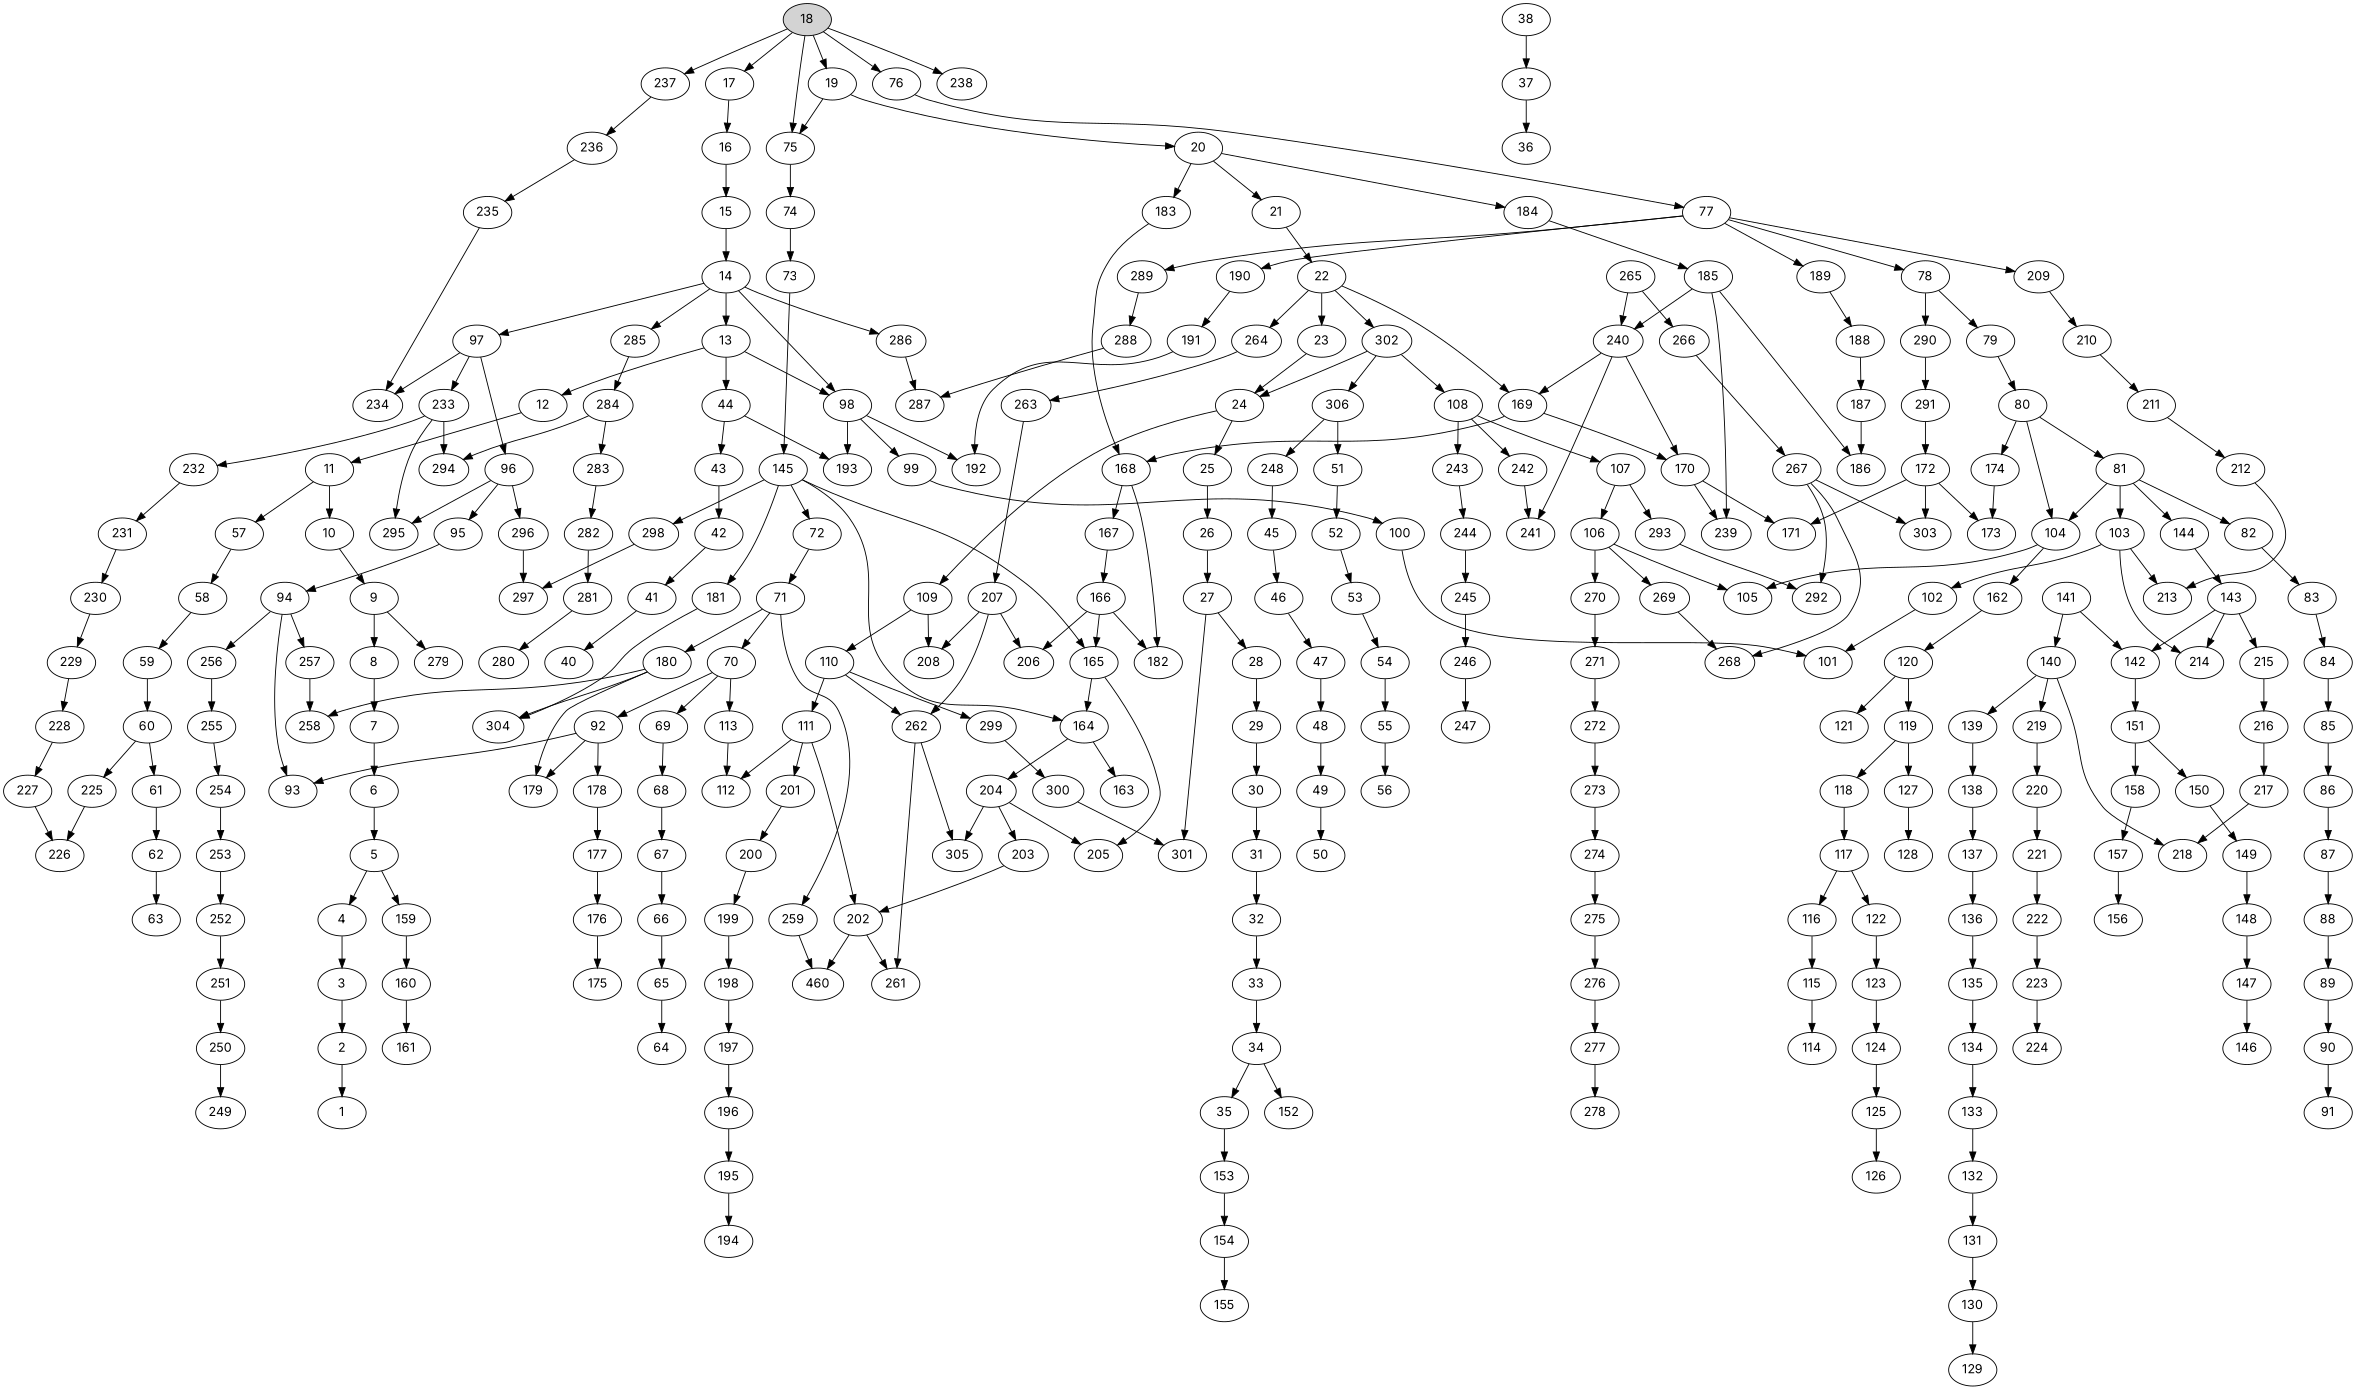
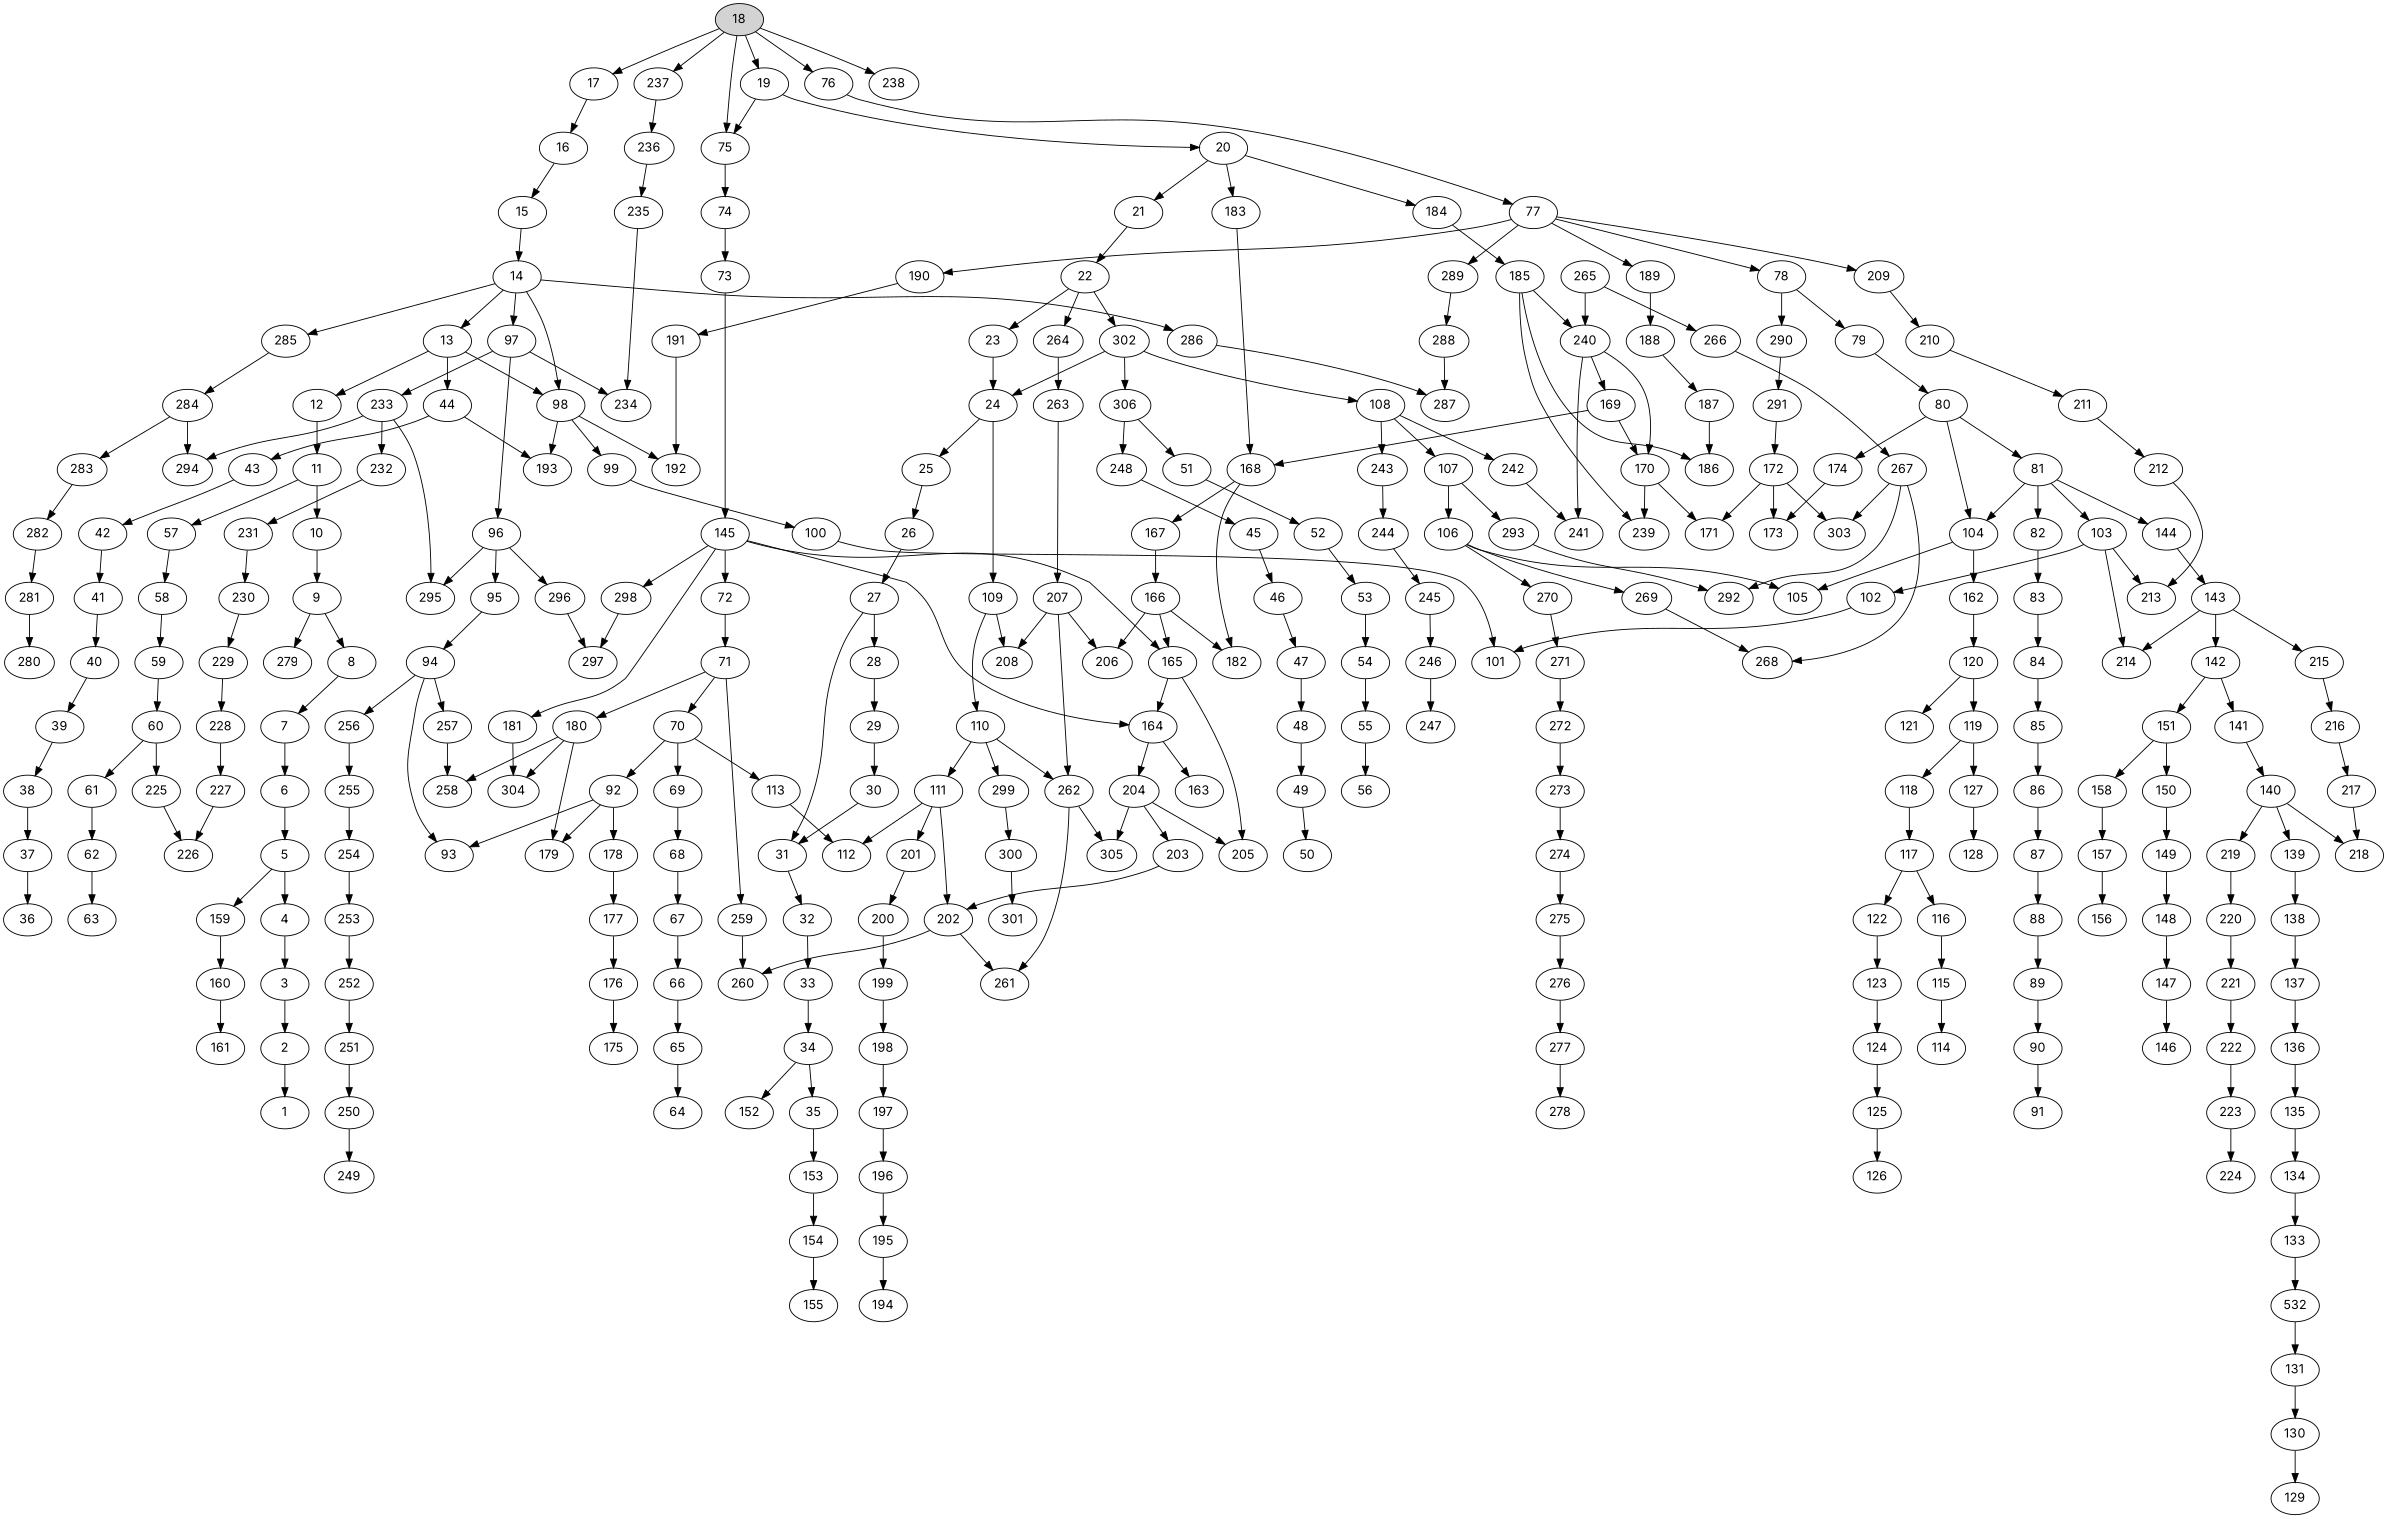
edge "22" -> "169": removed
edge "141" -> "142": reversed
edge "27" -> "301": now "27" -> "31"
node "39": added
node "460": label "460" -> "260"
node "132": label "132" -> "532"
